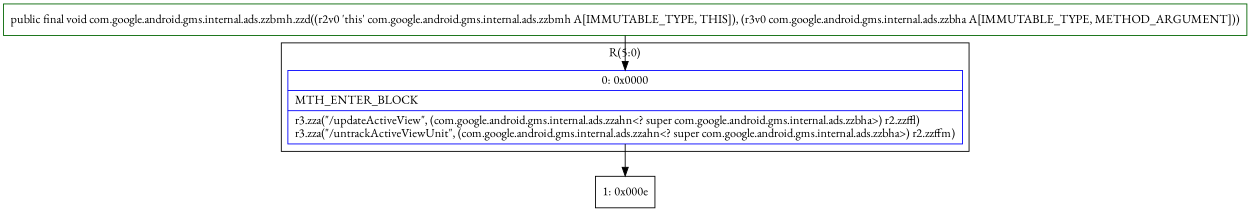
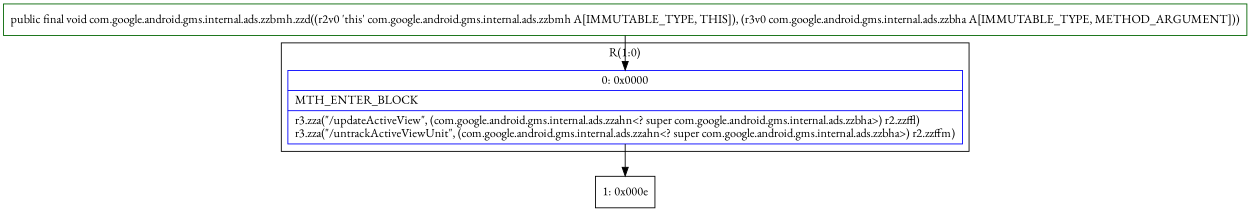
cluster "R(5:0)": label "R(5:0)" -> "R(1:0)"
